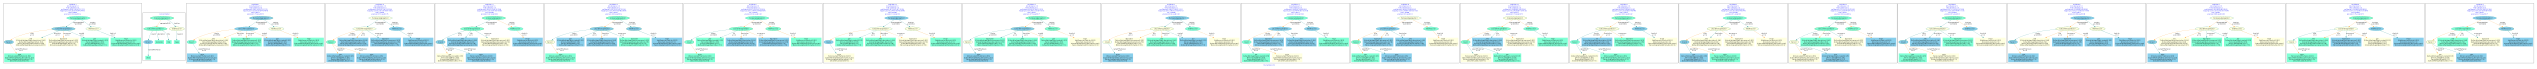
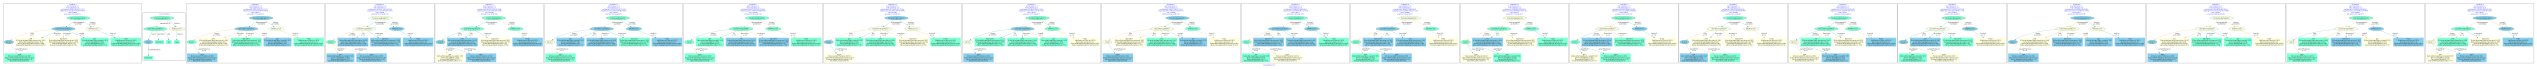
node "artist": label "artist" -> "provenance"
